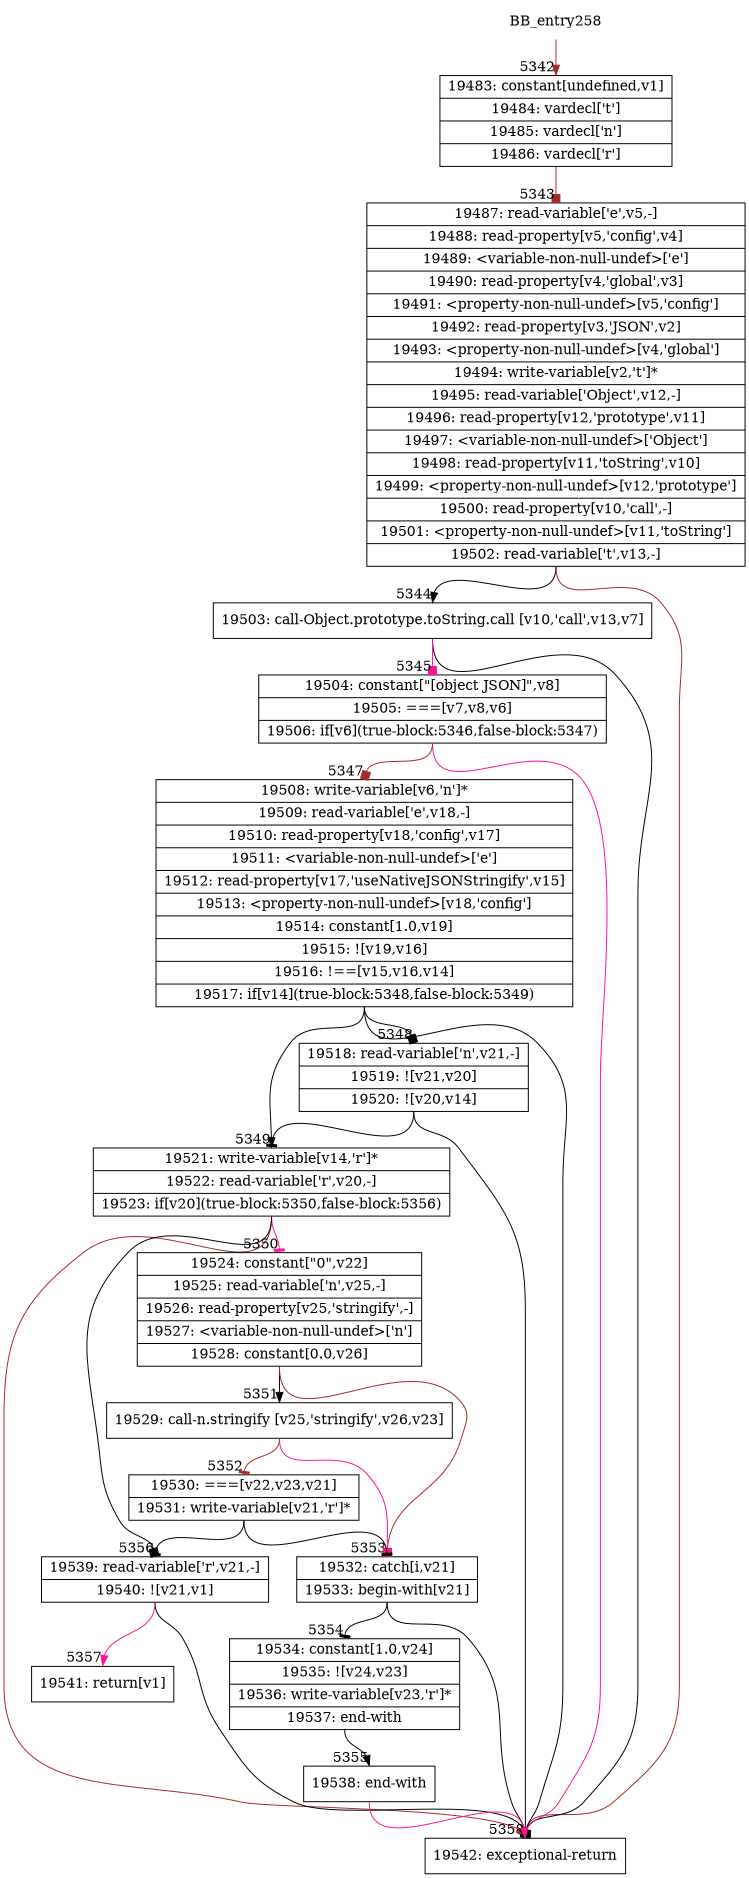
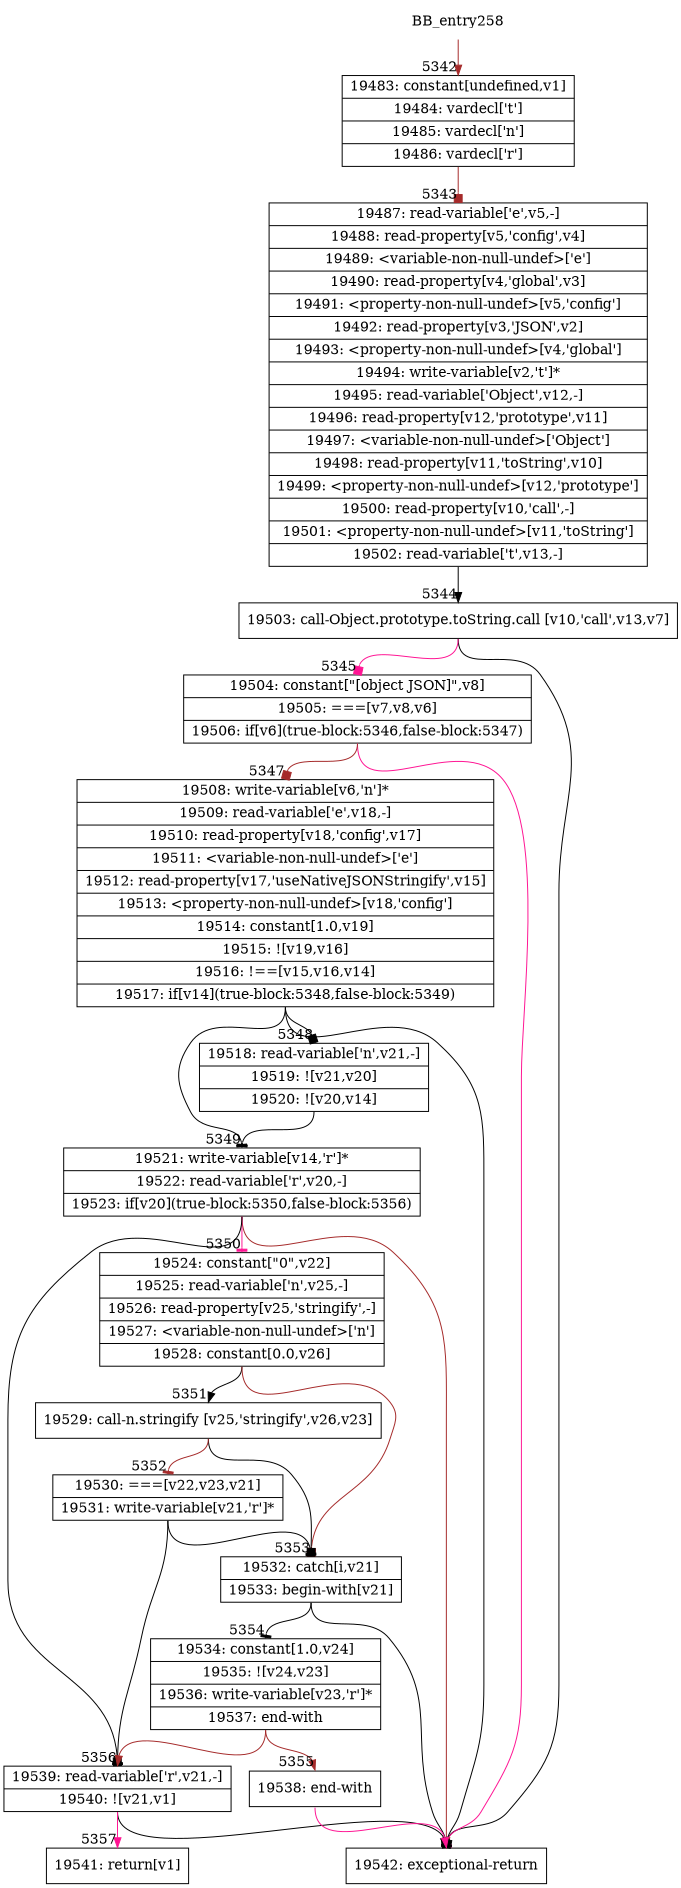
edge "19508: write-variable[v6,'n']*" -> "19521: write-variable[v14,'r']*": arrowhead normal -> tee
edge "19487: read-variable['e',v5,-]" -> "19542: exceptional-return": removed
edge "19518: read-variable['n',v21,-]" -> "19542: exceptional-return": removed
edge "19529: call-n.stringify [v25,'stringify',v26,v23]" -> "19532: catch[i,v21]": color deeppink -> black
edge "19532: catch[i,v21]" -> "19542: exceptional-return": arrowhead normal -> box
edge "19534: constant[1.0,v24]" -> "19538: end-with": color black -> brown
edge "19534: constant[1.0,v24]" -> "19539: read-variable['r',v21,-]": added
